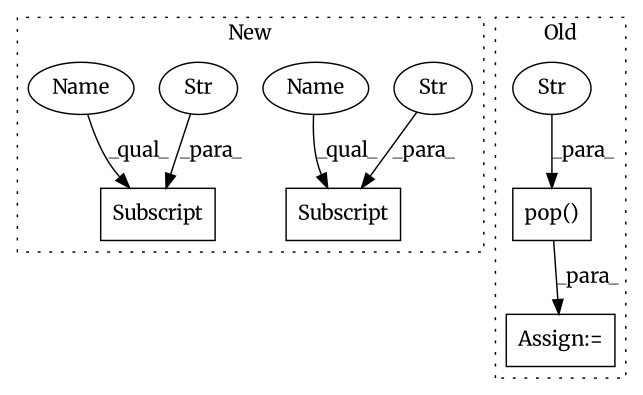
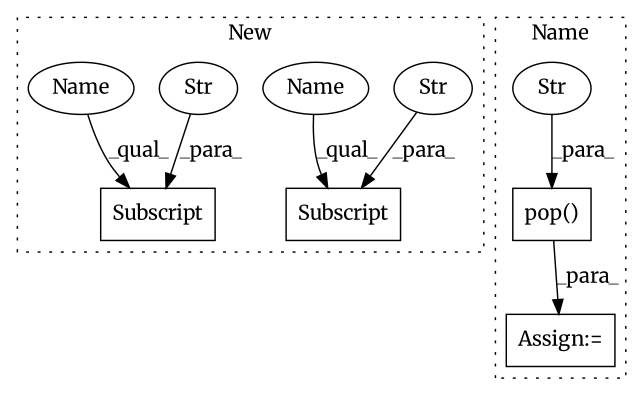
cluster "Old": label "Old" -> "Name"
